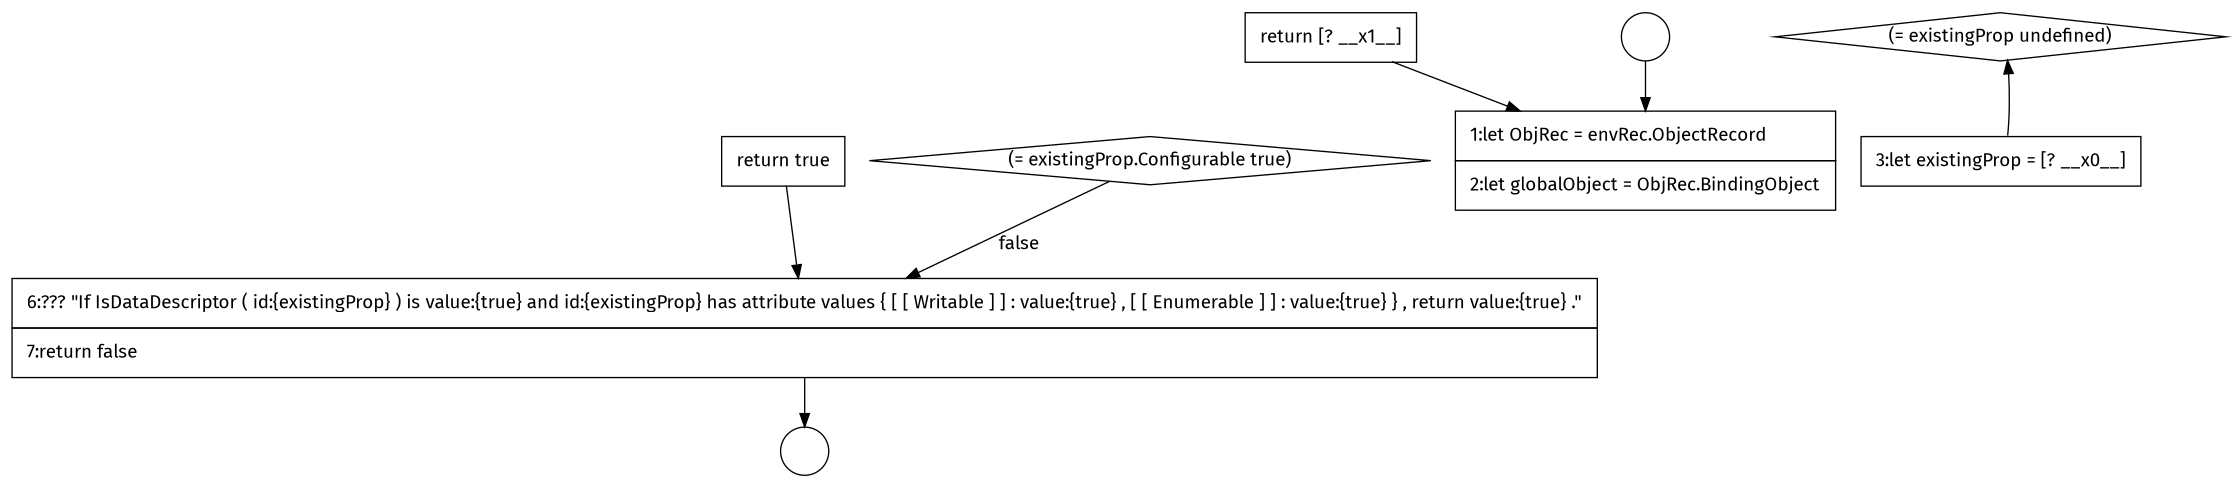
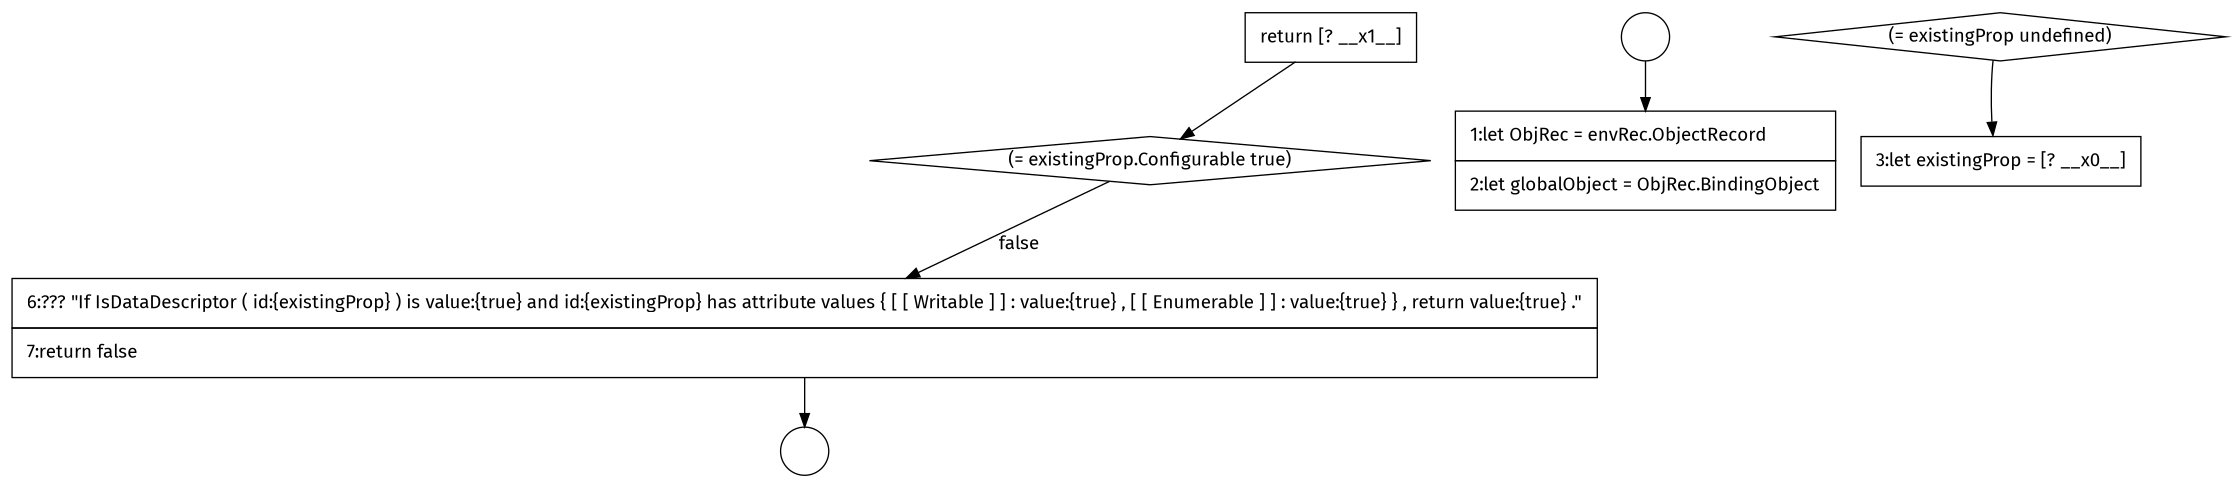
edge "return [? __x1__]" -> "1:let ObjRec = envRec.ObjectRecord": now "return [? __x1__]" -> "(= existingProp.Configurable true)"
edge "3:let existingProp = [? __x0__]" -> "(= existingProp undefined)": reversed
node "return true": removed
